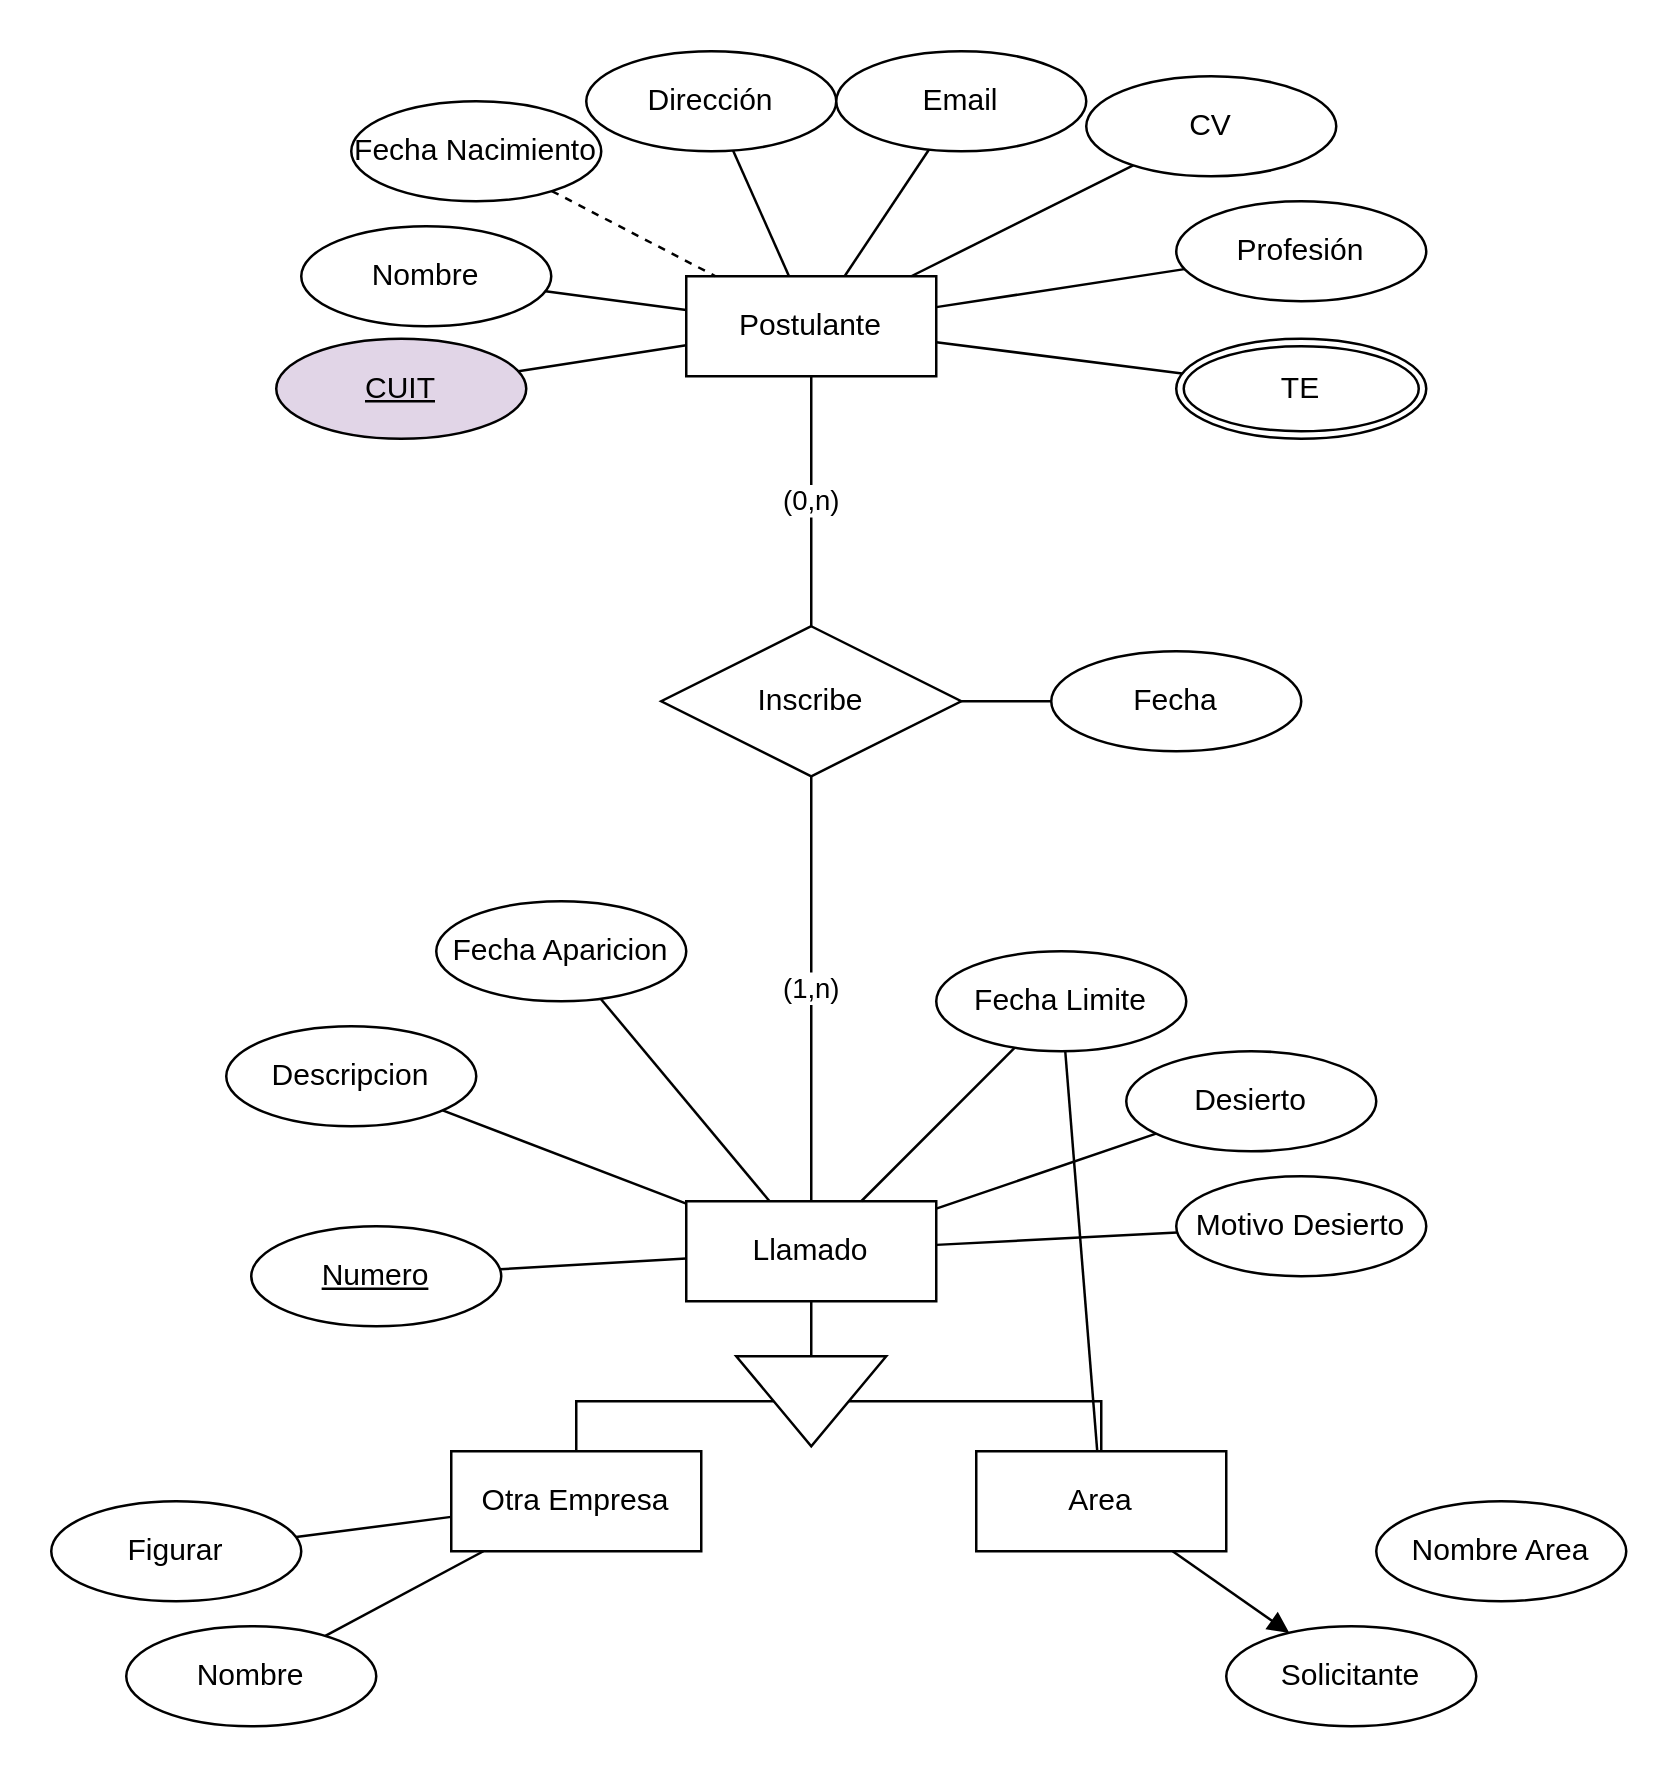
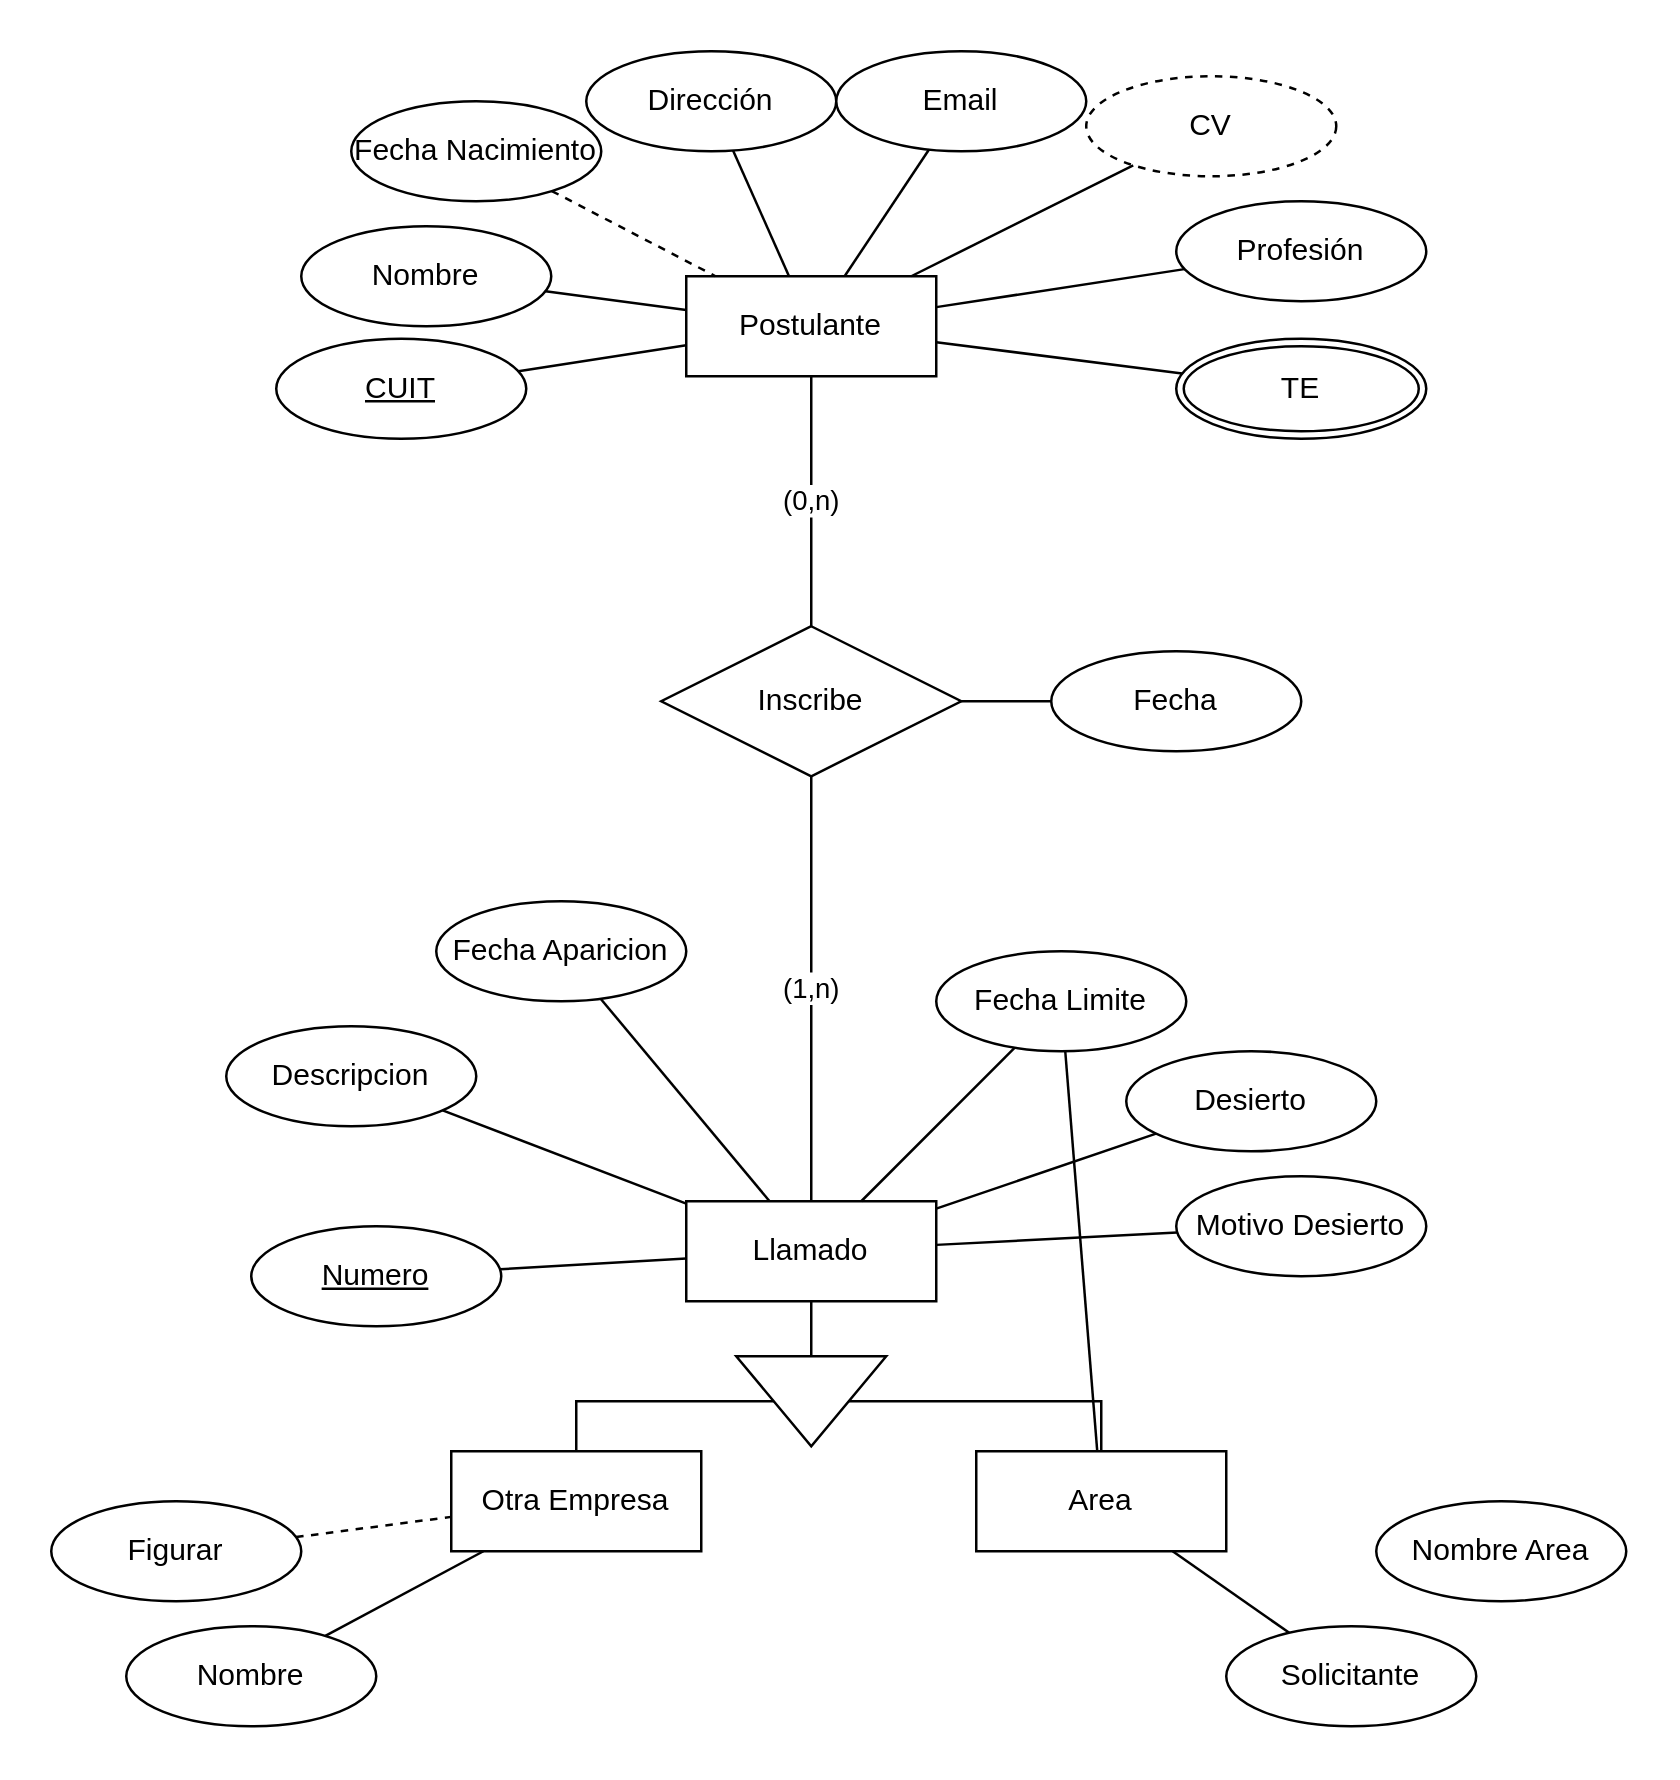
node "CV": style solid -> dashed
node "CUIT": fillcolor #e1d5e7 -> #ffffff
edge "Otra Empresa" -- "Figurar": style solid -> dashed
edge "Area" -> "Solicitante": arrowhead block -> none
